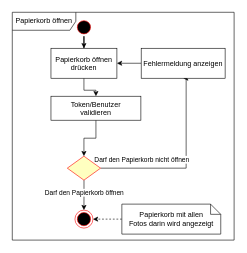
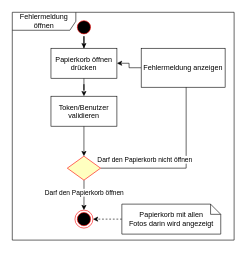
node "Papierkorb öffnen": label "Papierkorb öffnen" -> "Fehlermeldung öffnen"
node "Fehlermeldung anzeigen": size 84x30 -> 84x39
node "Token/Benutzer validieren": size 90x24 -> 66x30
